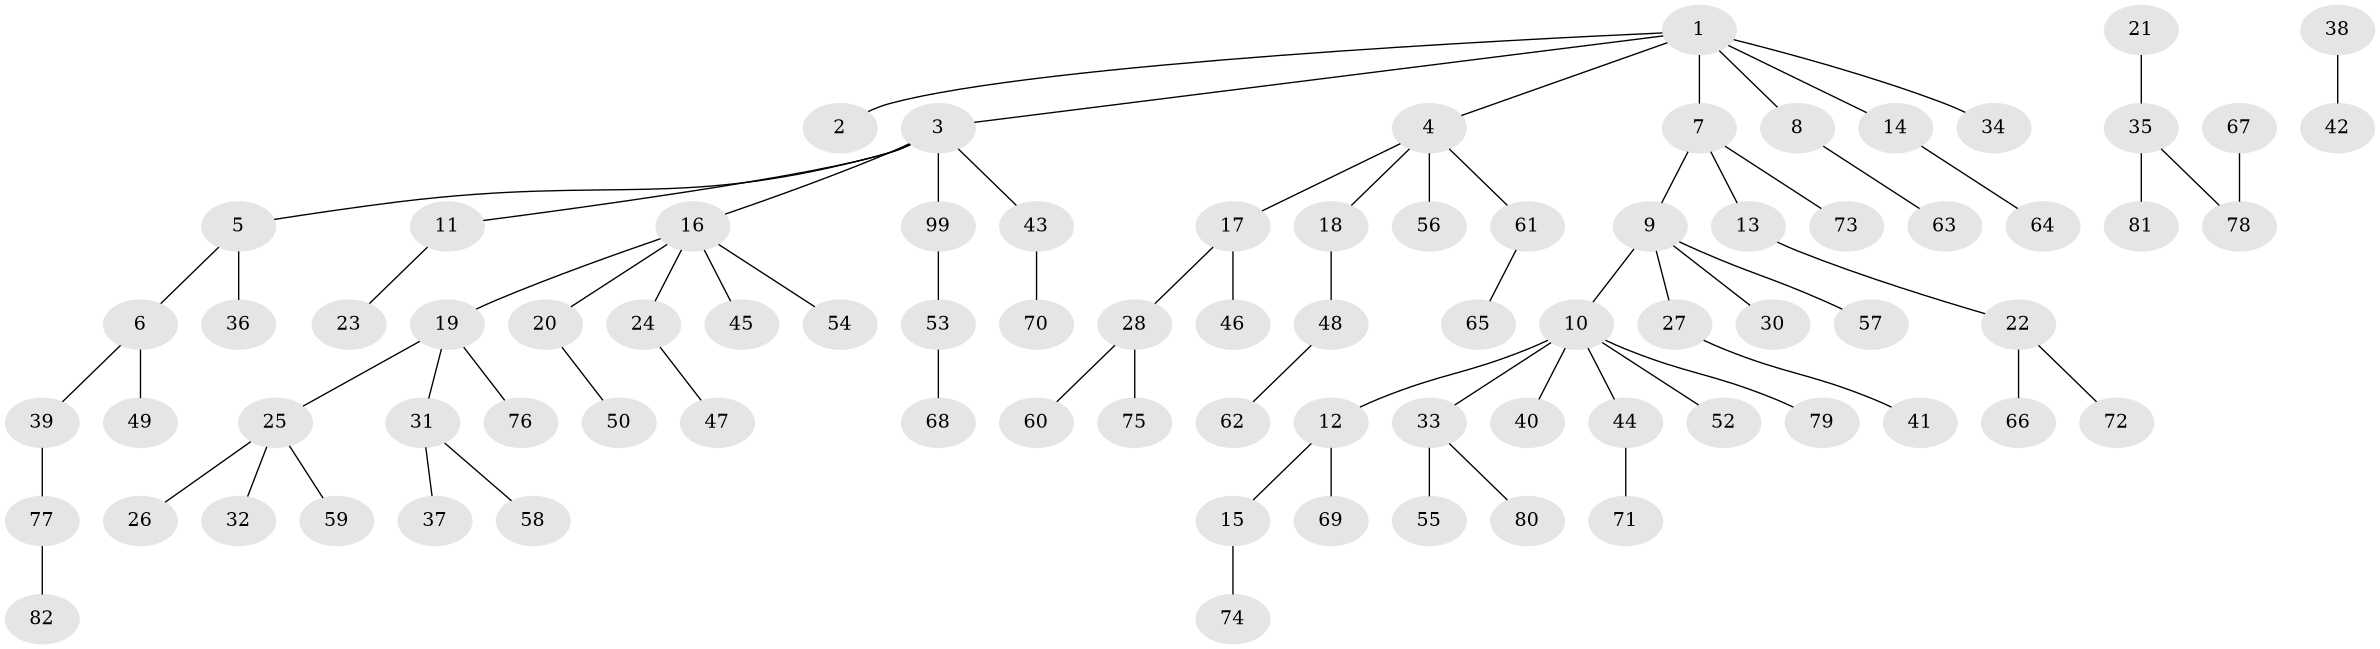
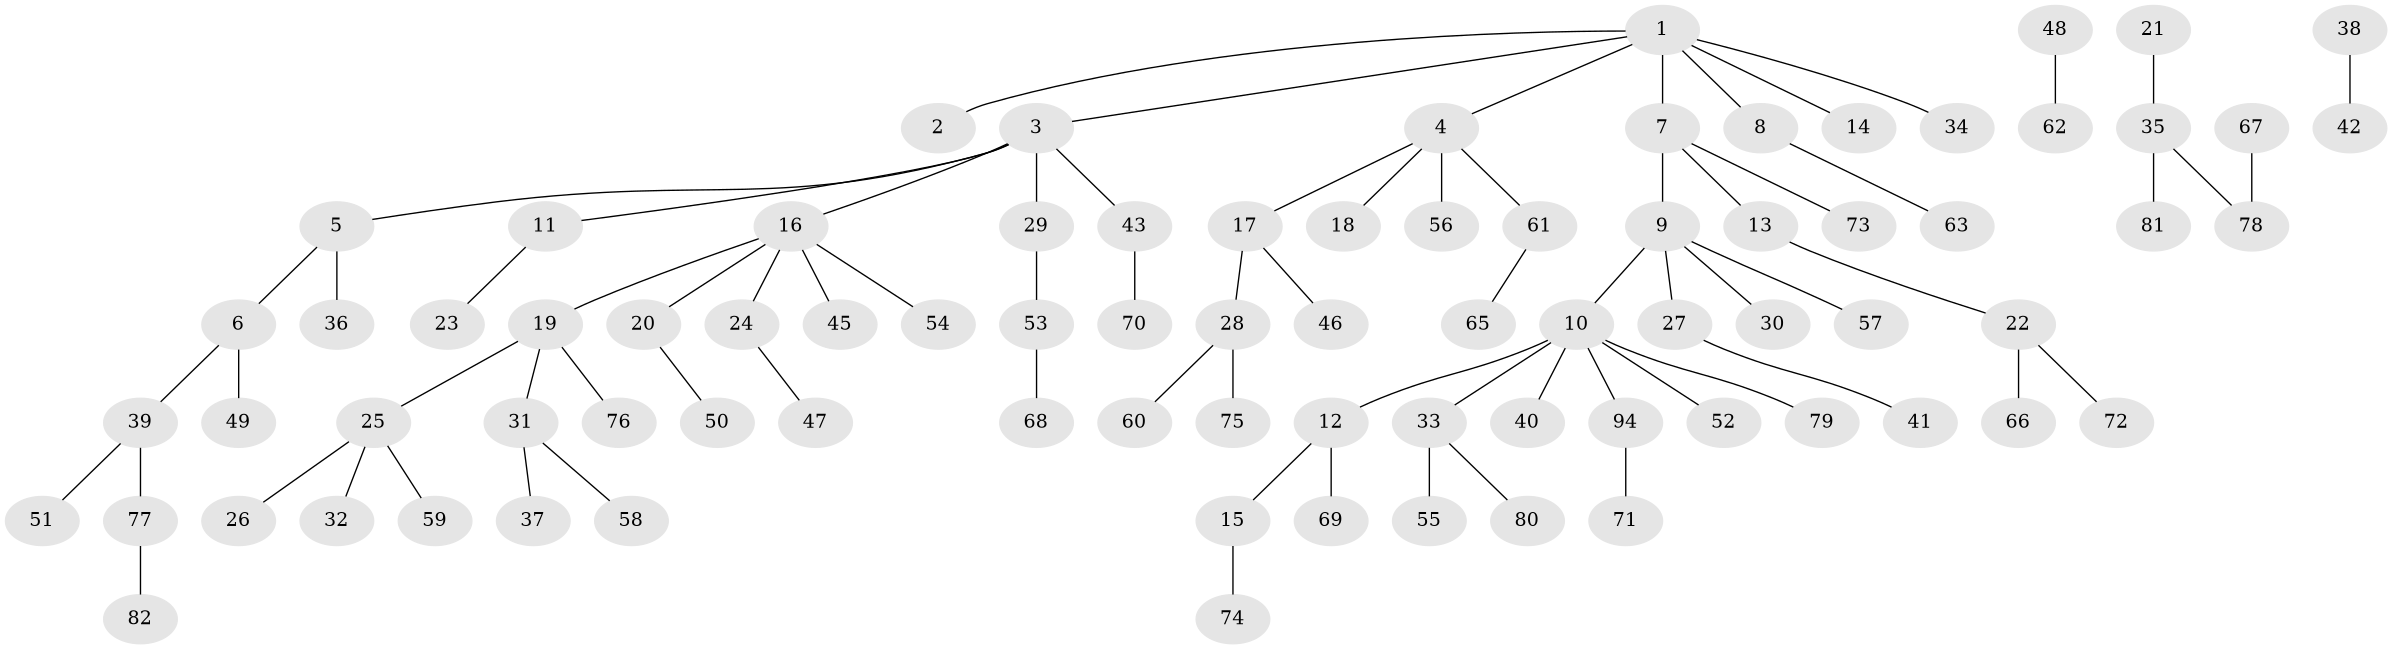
node "99": label "99" -> "29"
node "64": removed
edge "18" -- "48": removed
node "44": label "44" -> "94"
node "51": added
